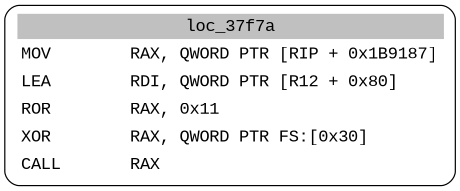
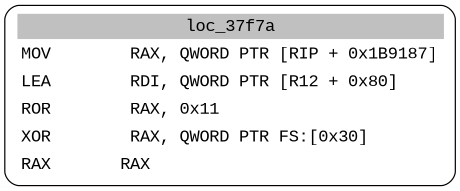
node "loc_37f7a": text "CALL       RAX" -> "RAX       RAX"
